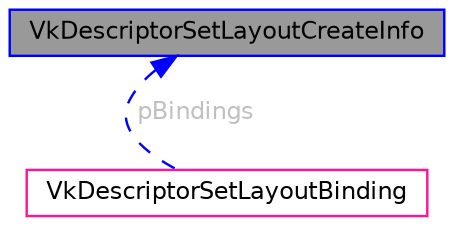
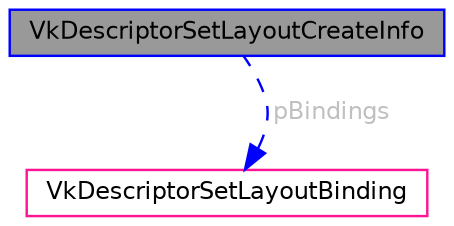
edge "VkDescriptorSetLayoutBinding" -> "VkDescriptorSetLayoutCreateInfo": reversed
